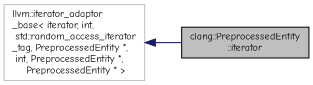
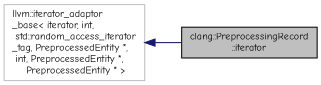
node "clang::PreprocessedEntity ::iterator": label "clang::PreprocessedEntity ::iterator" -> "clang::PreprocessingRecord ::iterator"
